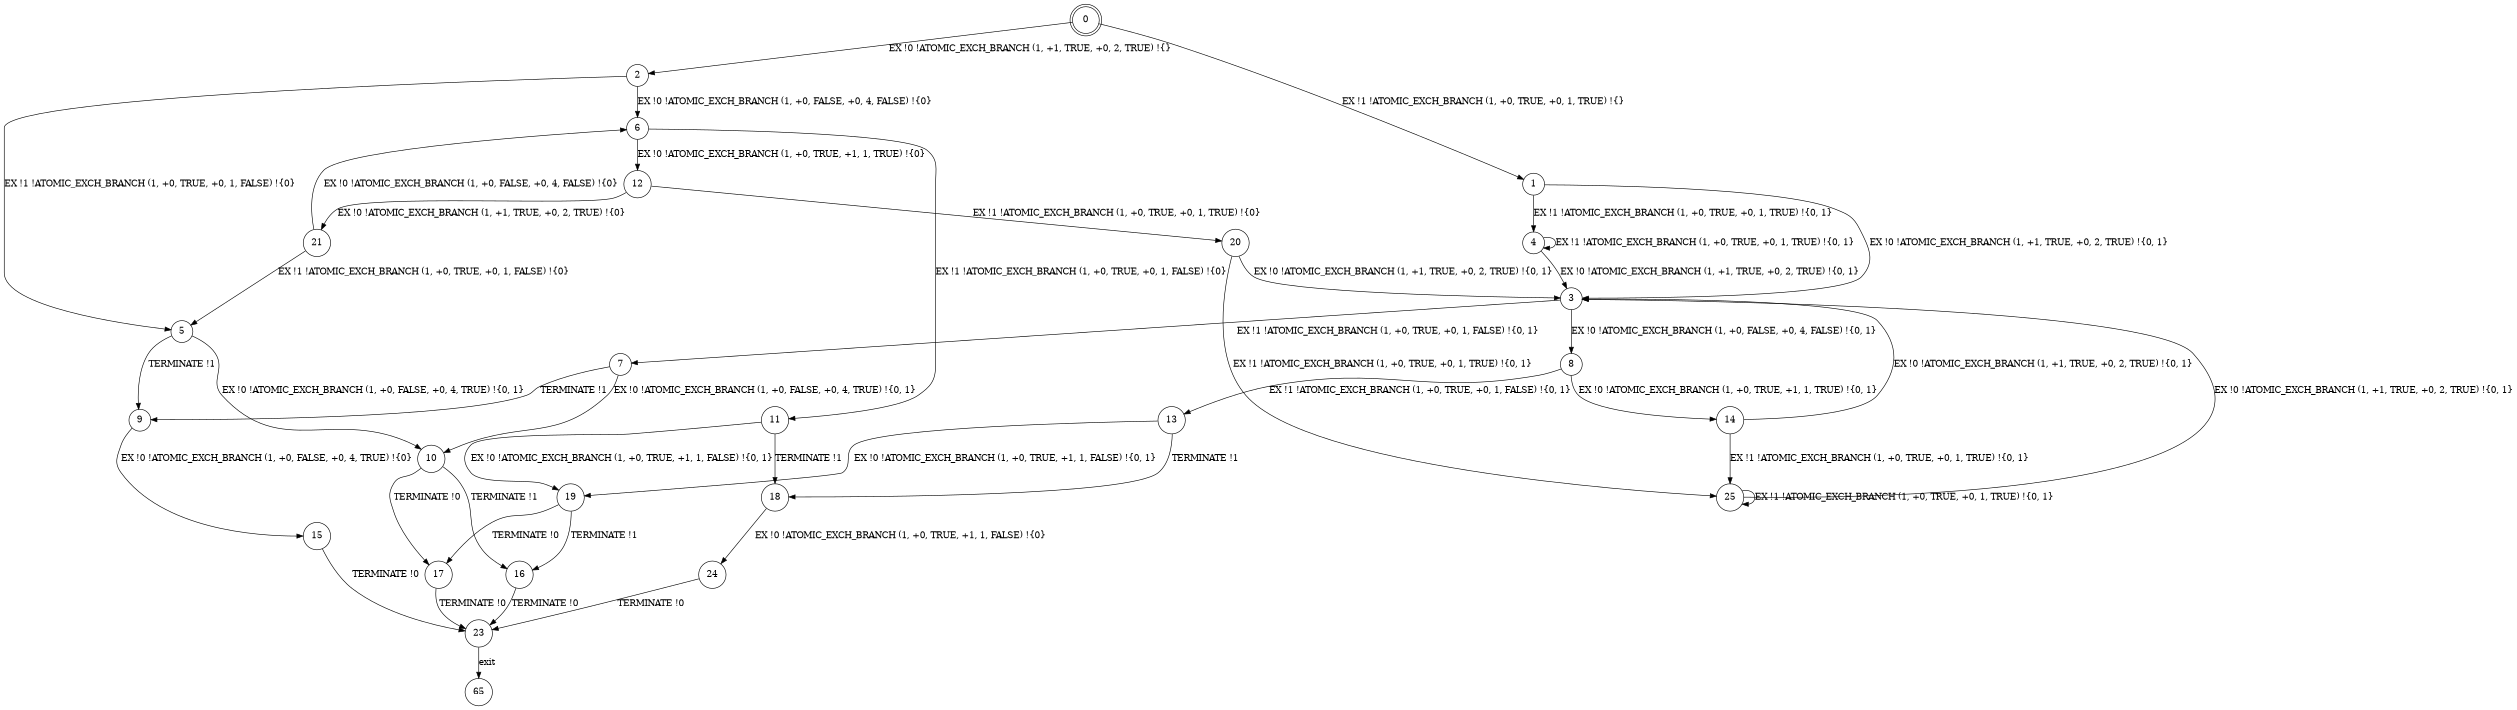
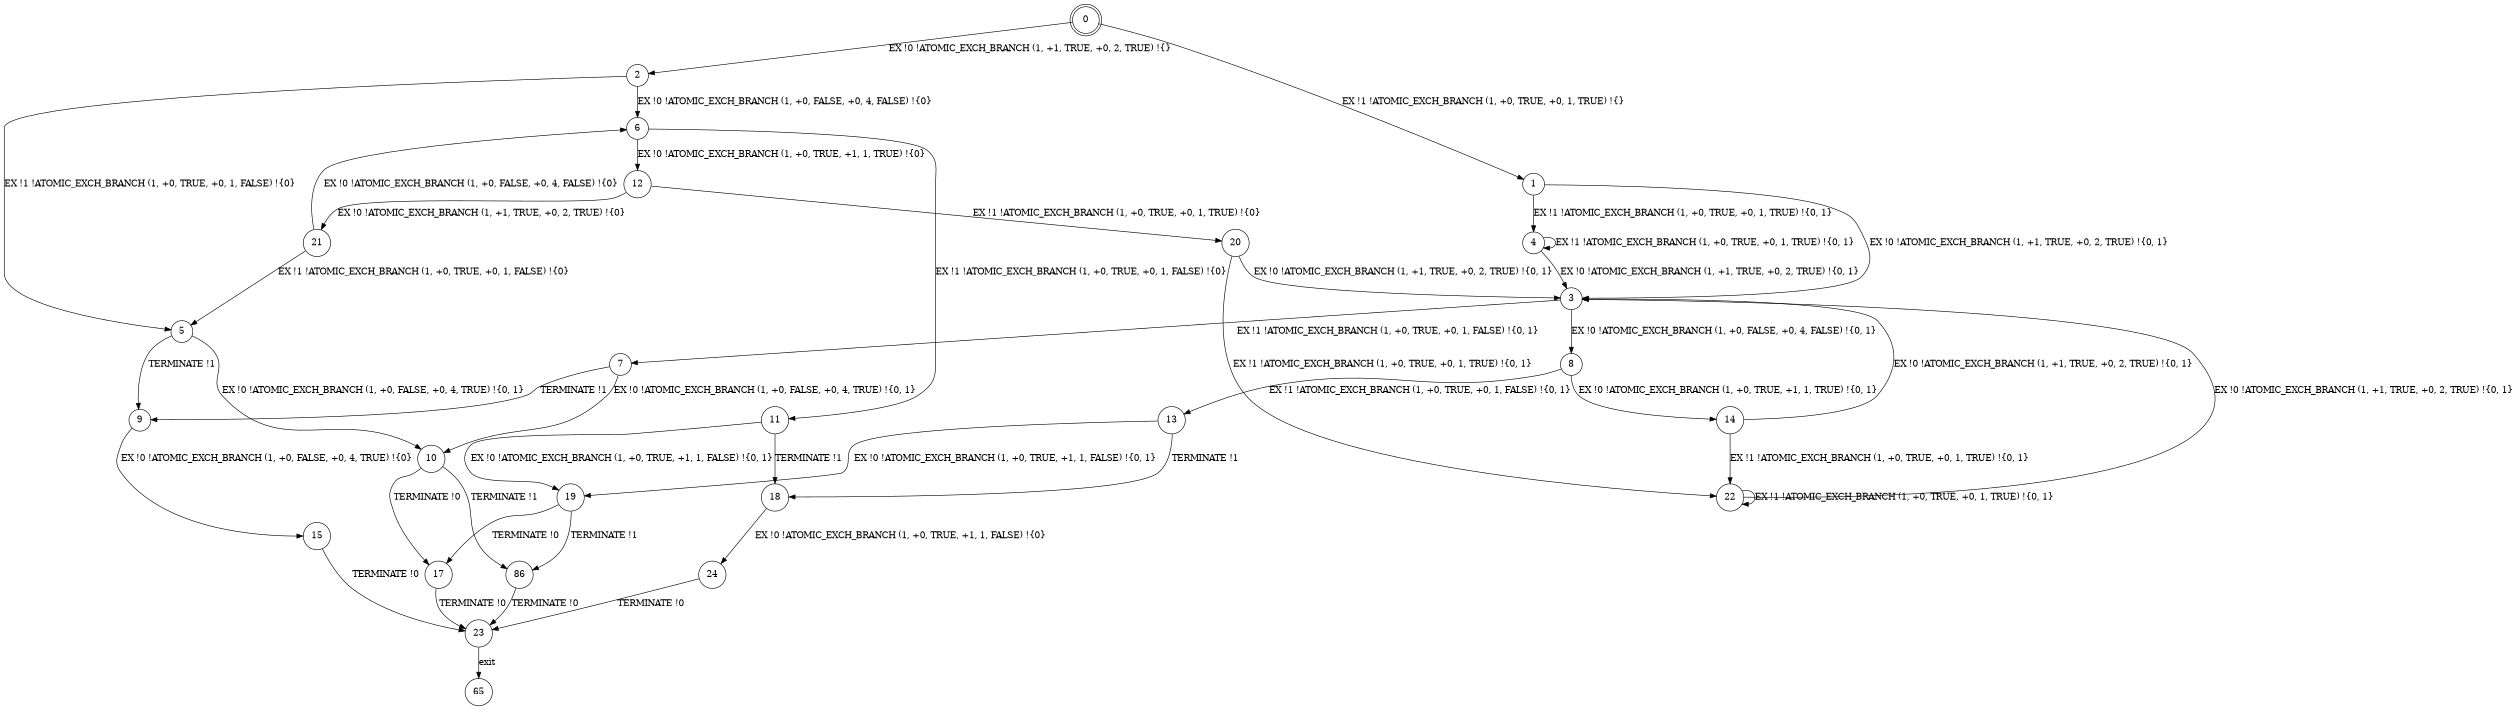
node "25": label "25" -> "22"
node "16": label "16" -> "86"
